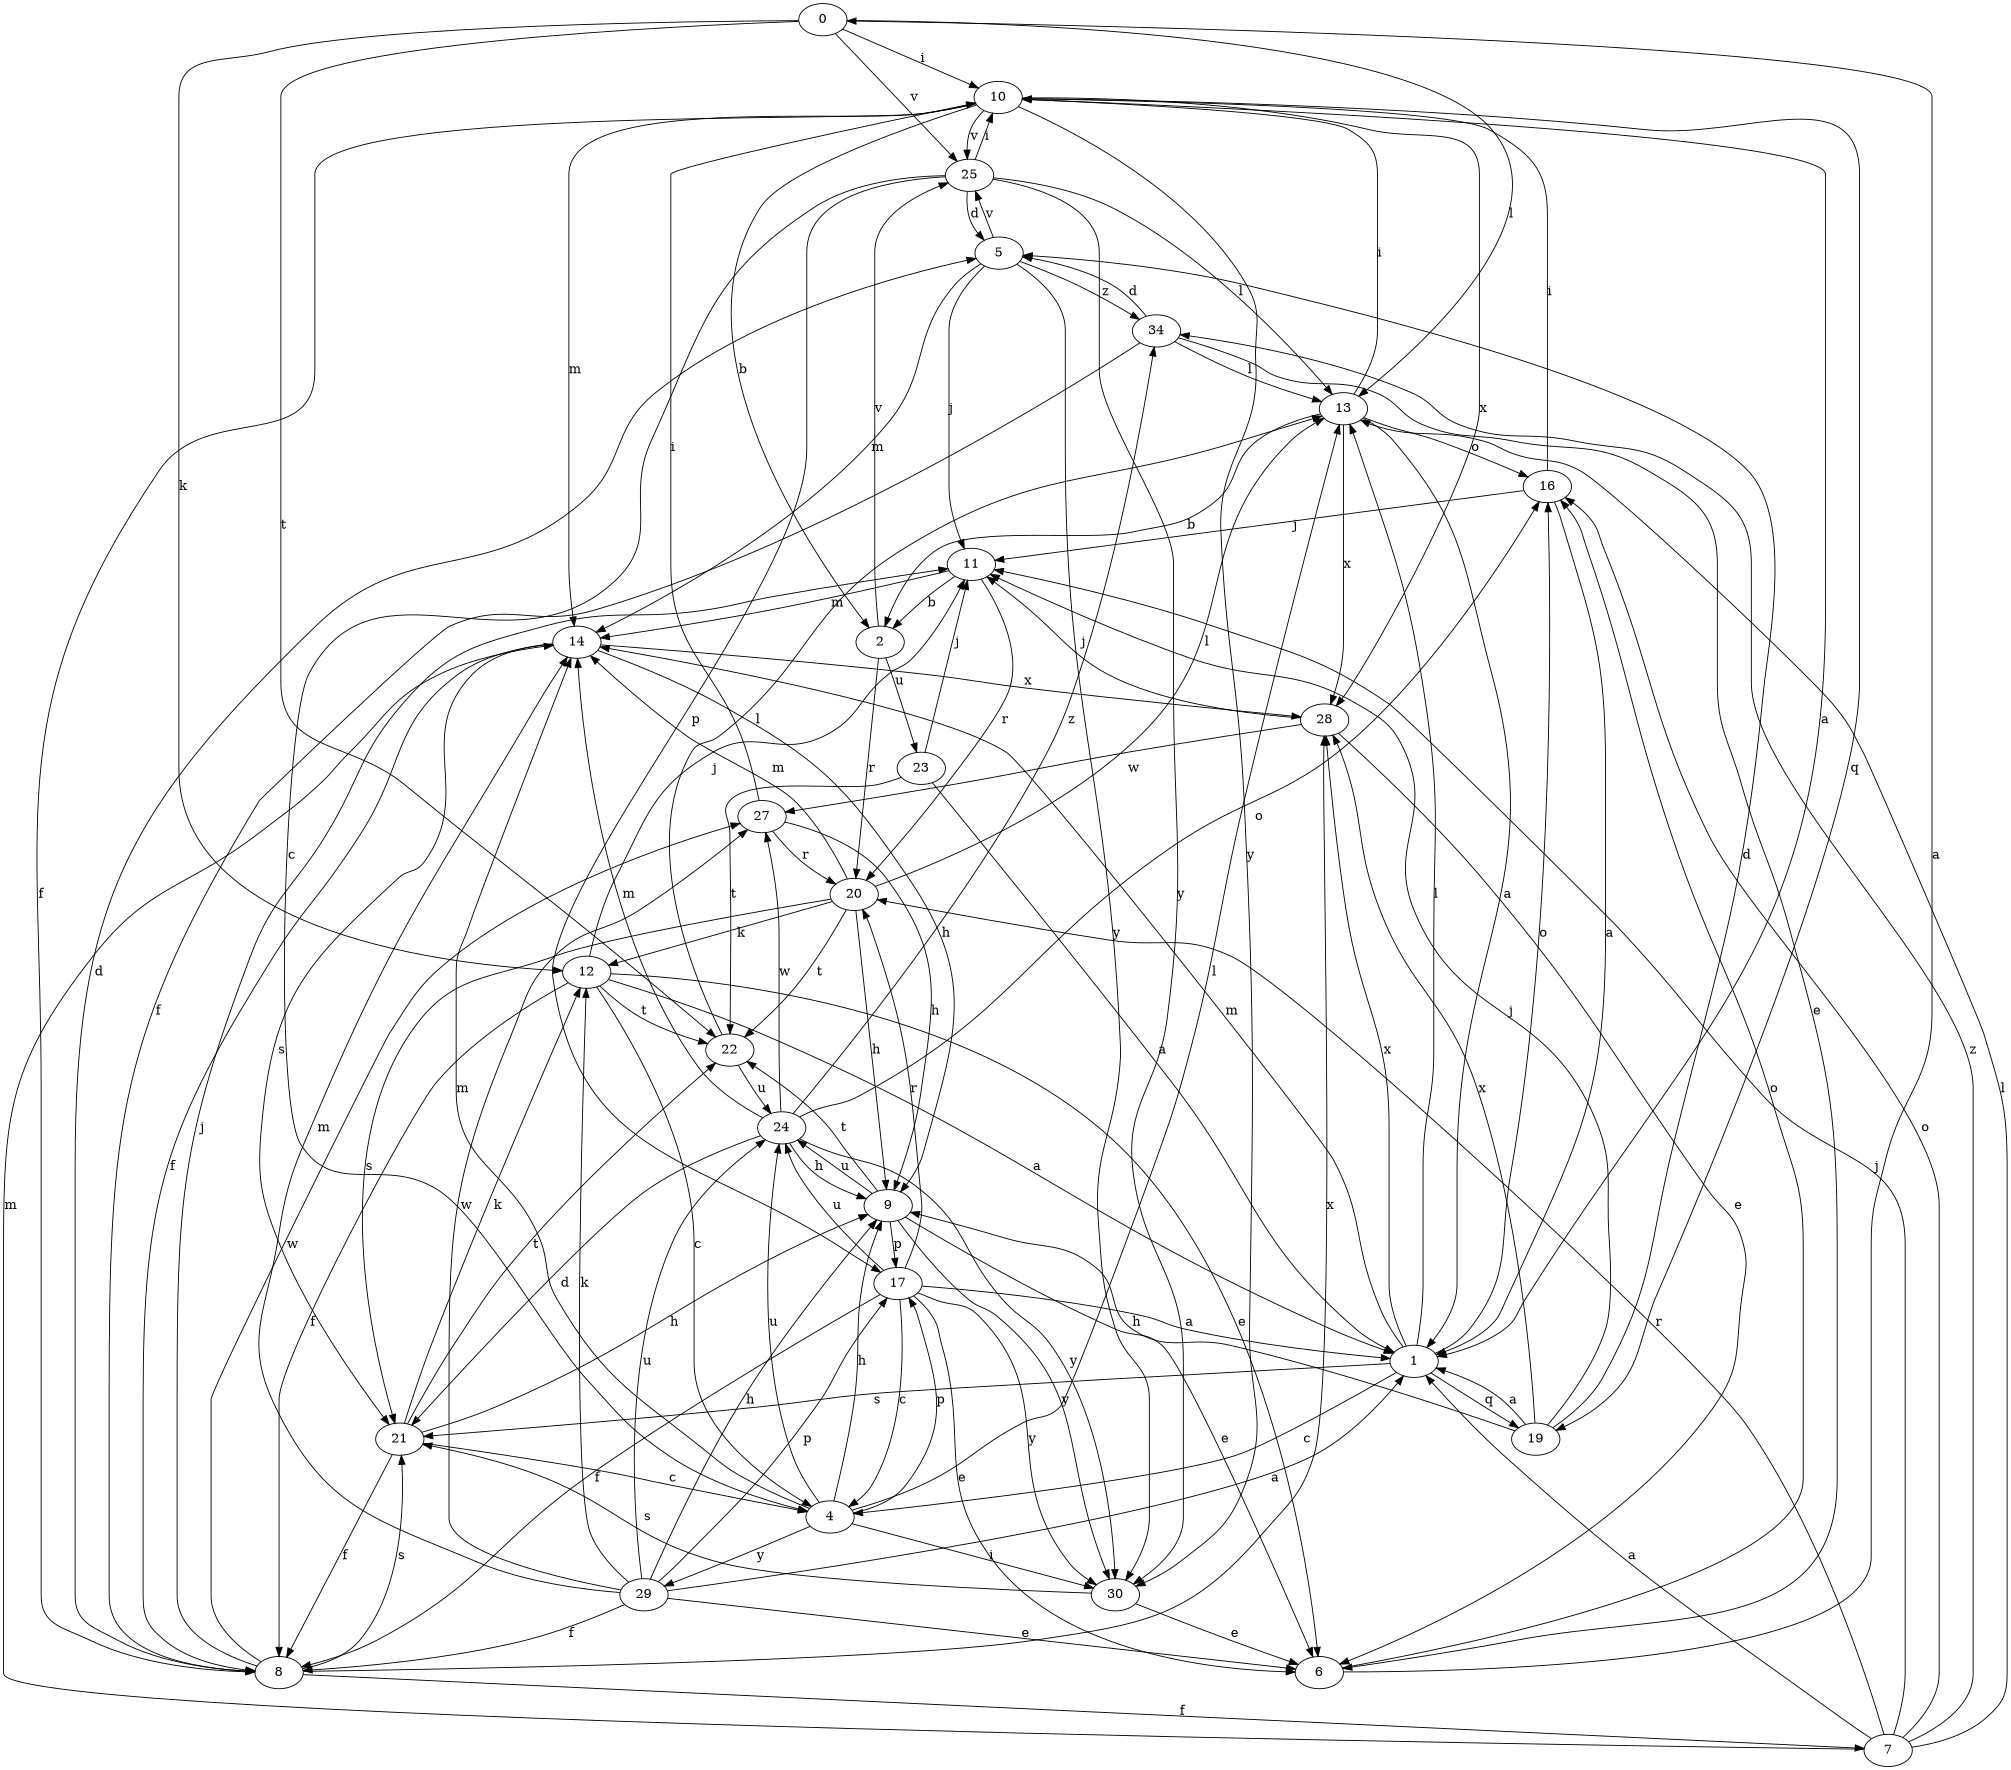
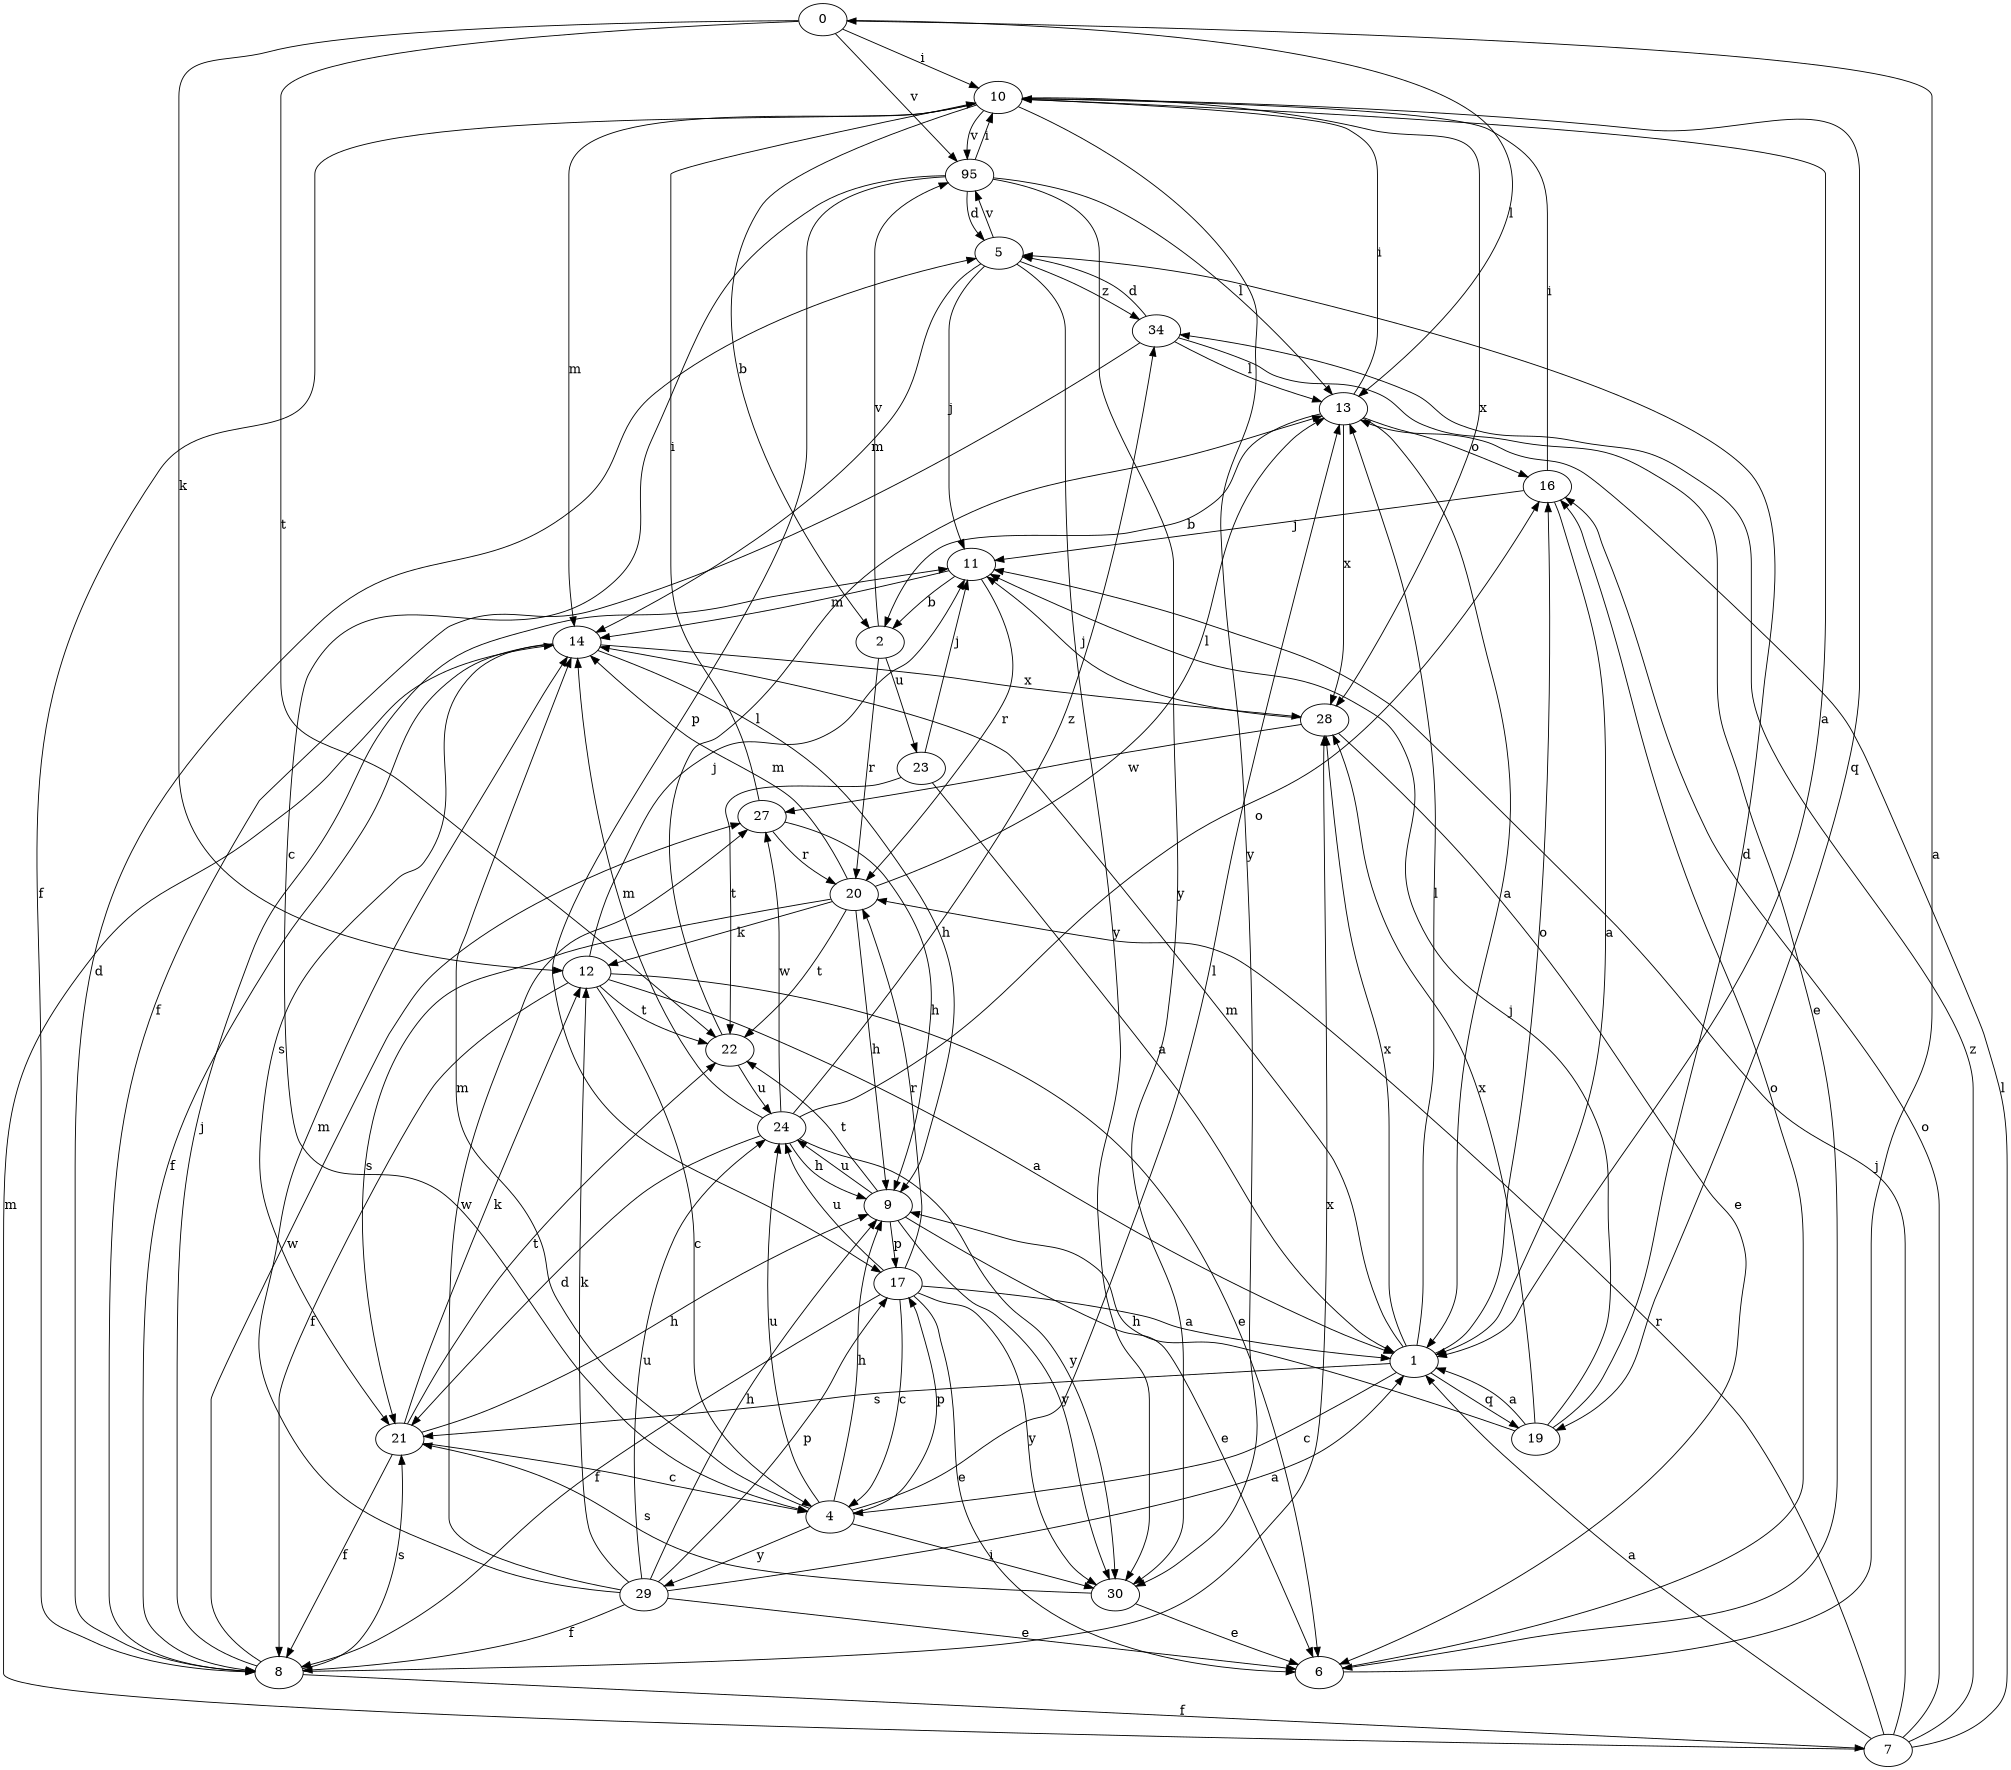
node "25": label "25" -> "95"
